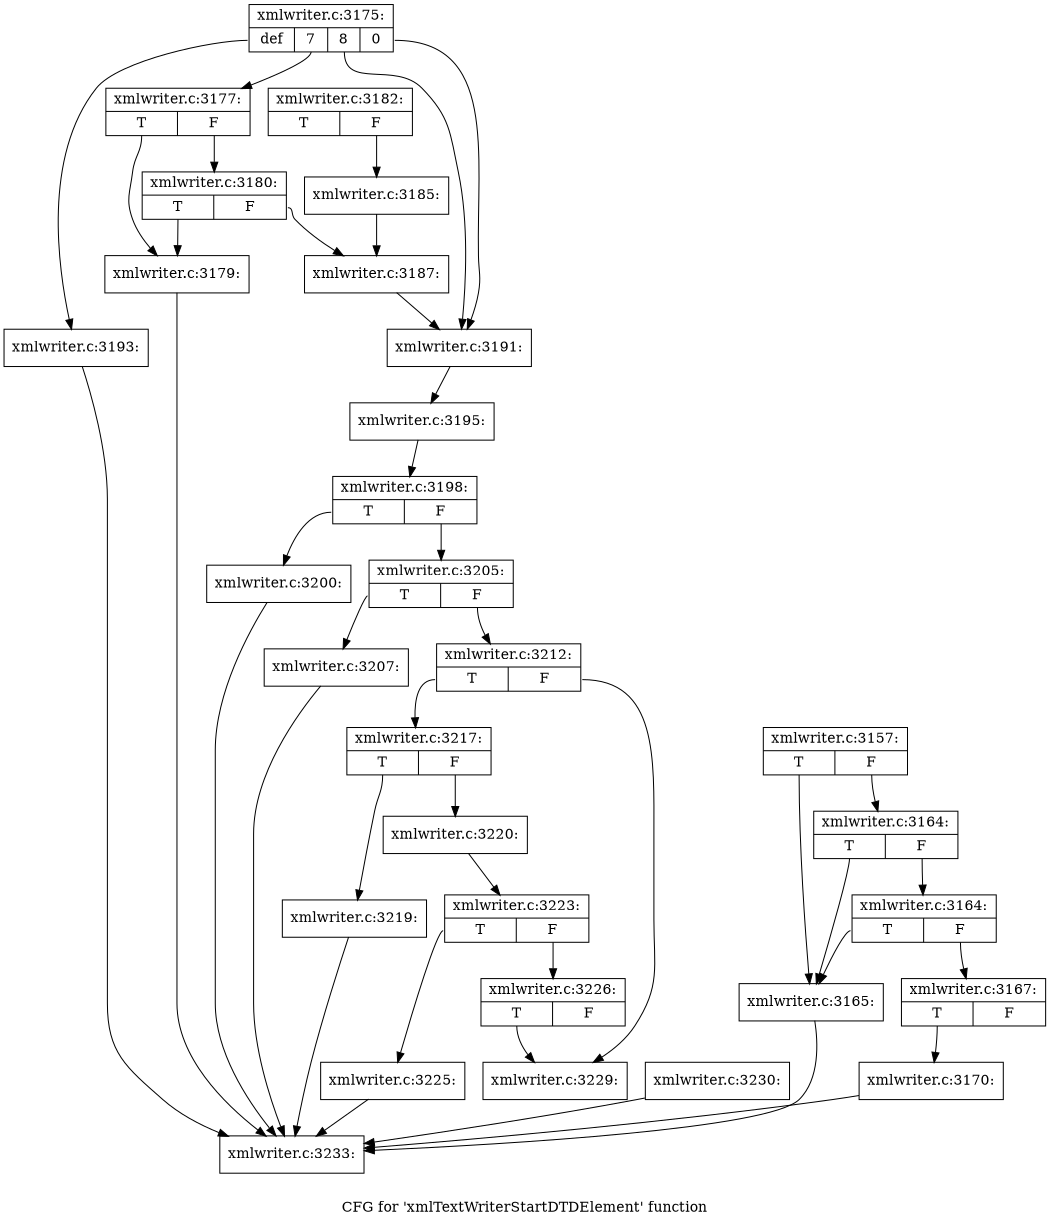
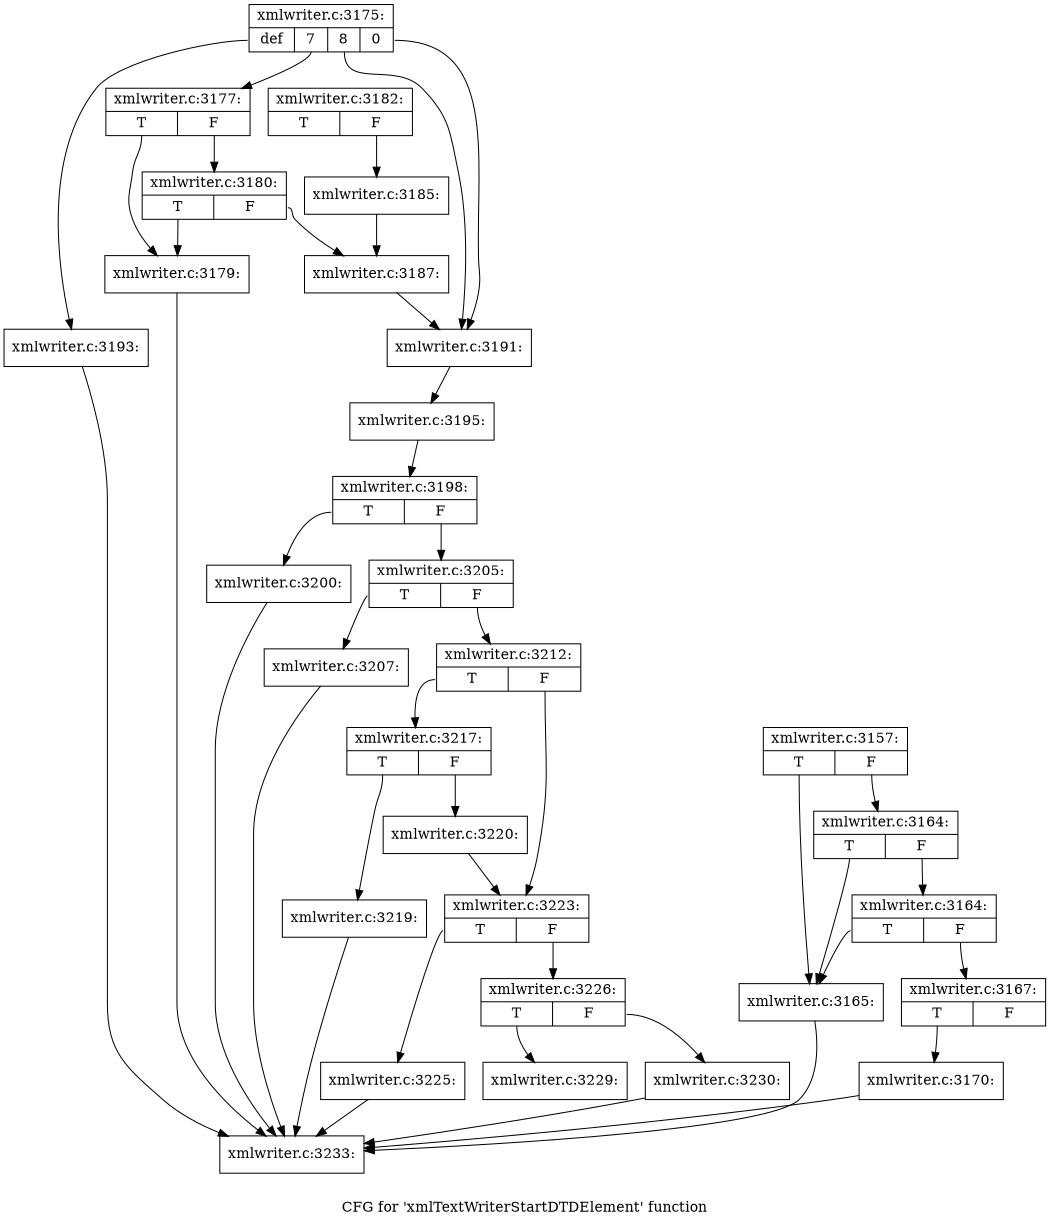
edge "xmlwriter.c:3212:" -> "xmlwriter.c:3229:": now "xmlwriter.c:3212:" -> "xmlwriter.c:3223:"
edge "xmlwriter.c:3226:" -> "xmlwriter.c:3230:": added
